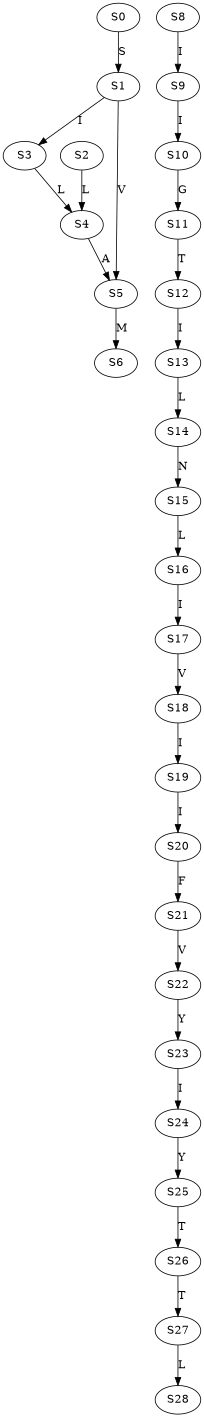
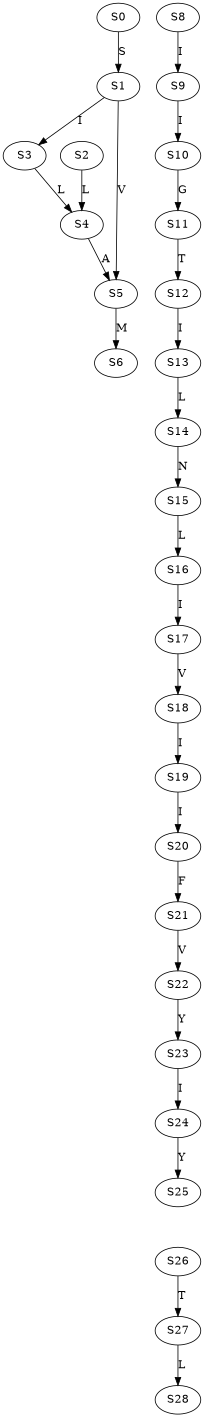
edge "S25" -> "S26": removed, label "T"
